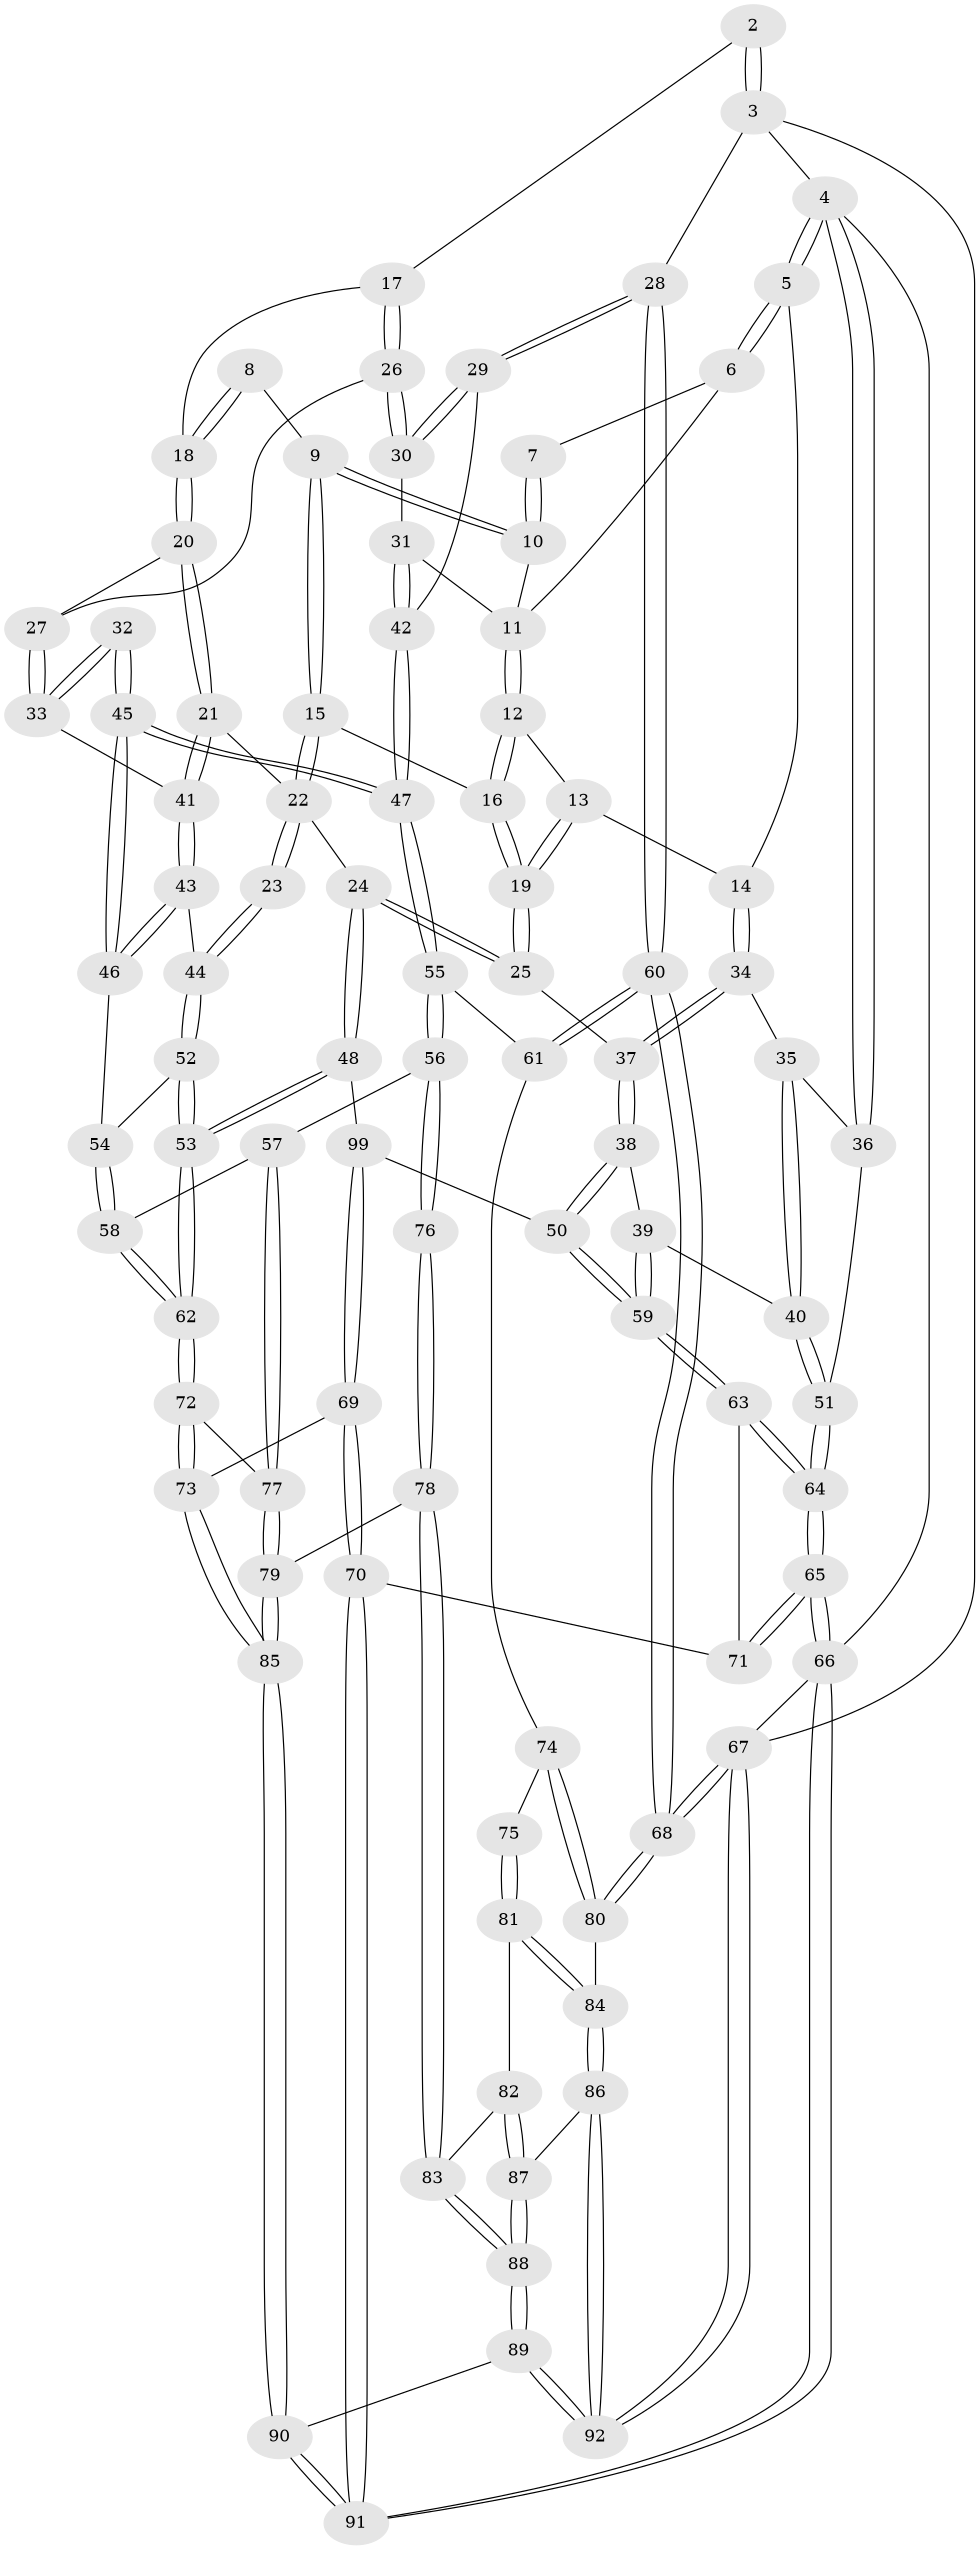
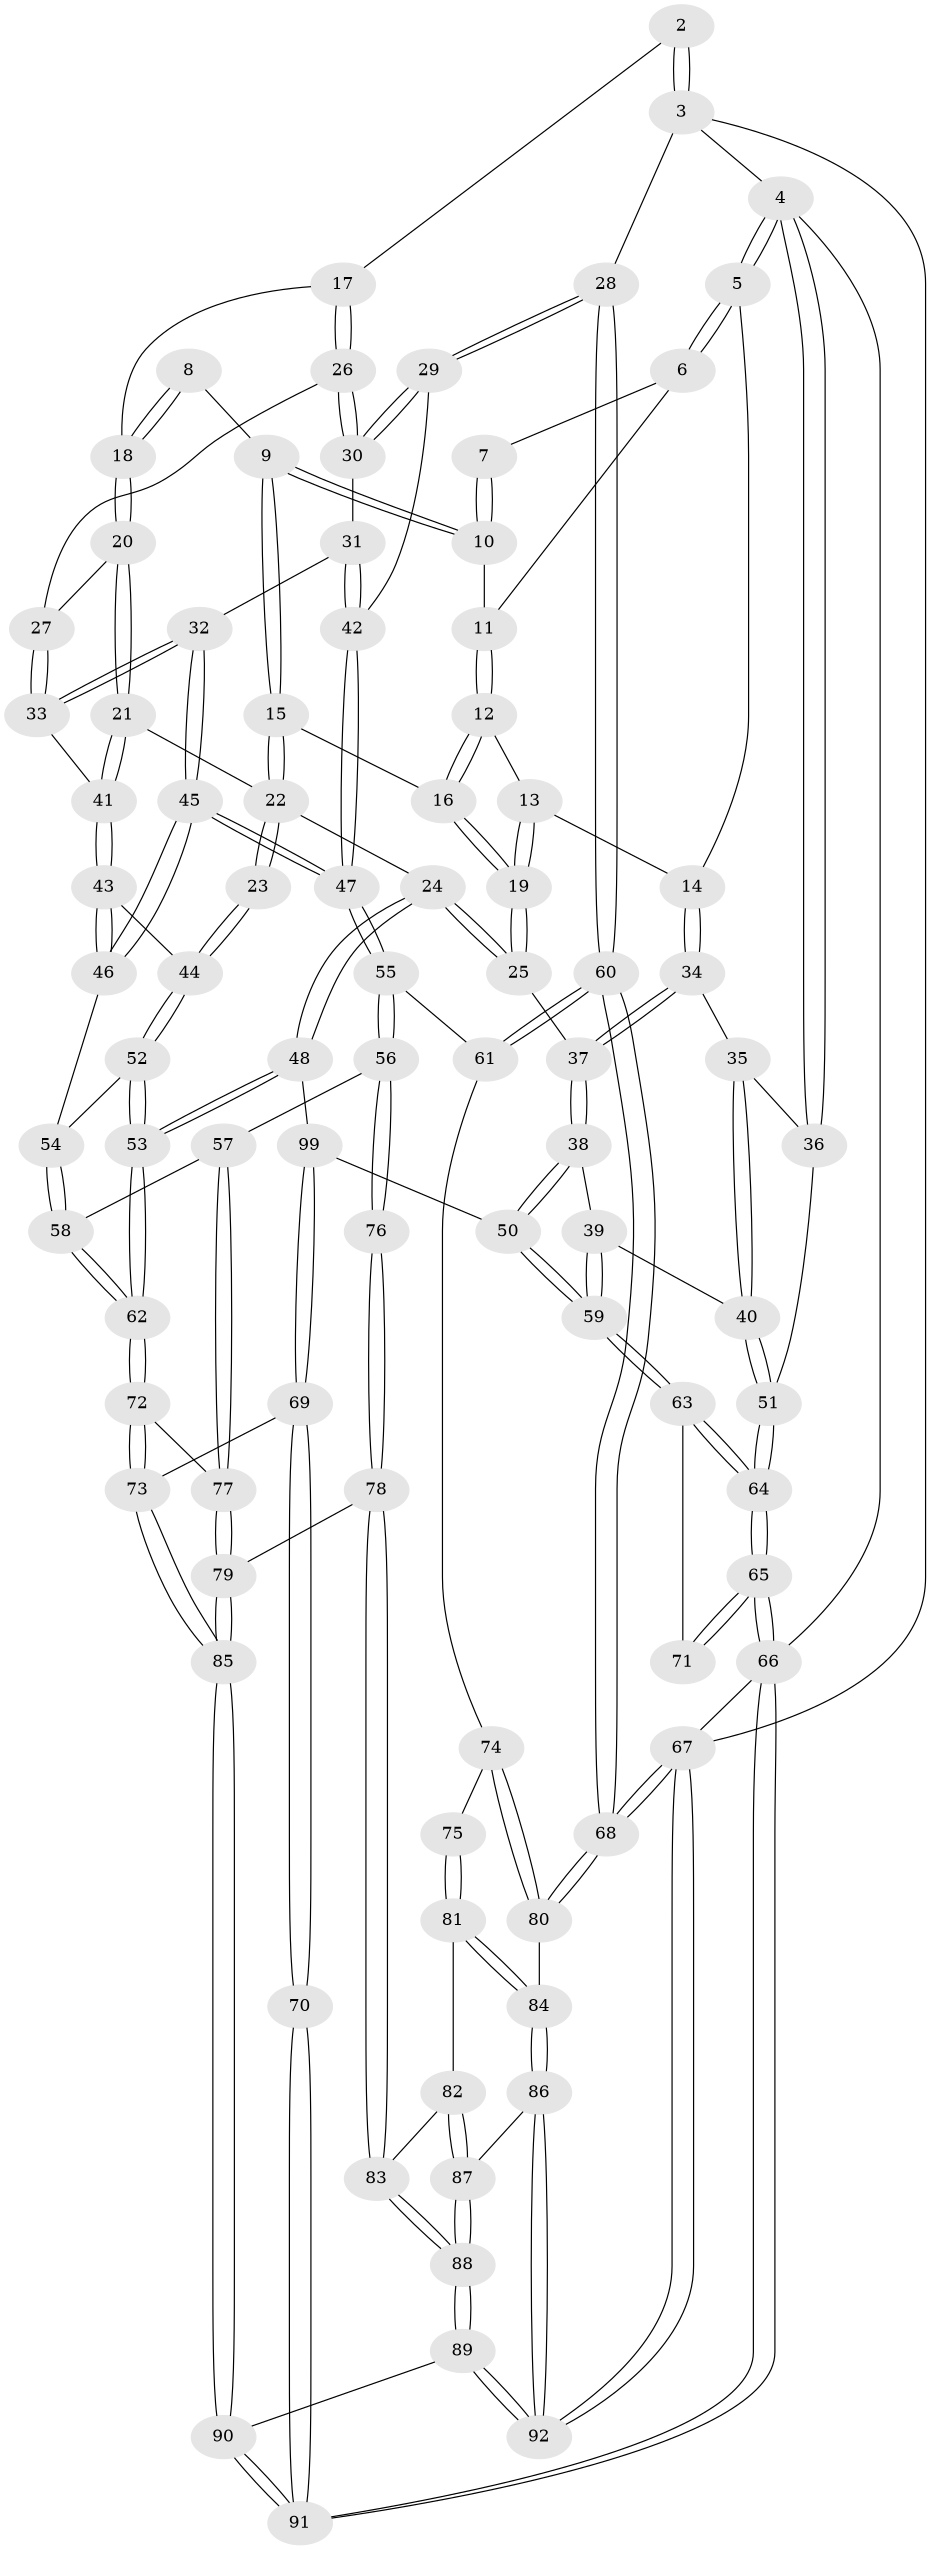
edge "31" -- "11": now "31" -- "32"
edge "70" -- "71": removed
